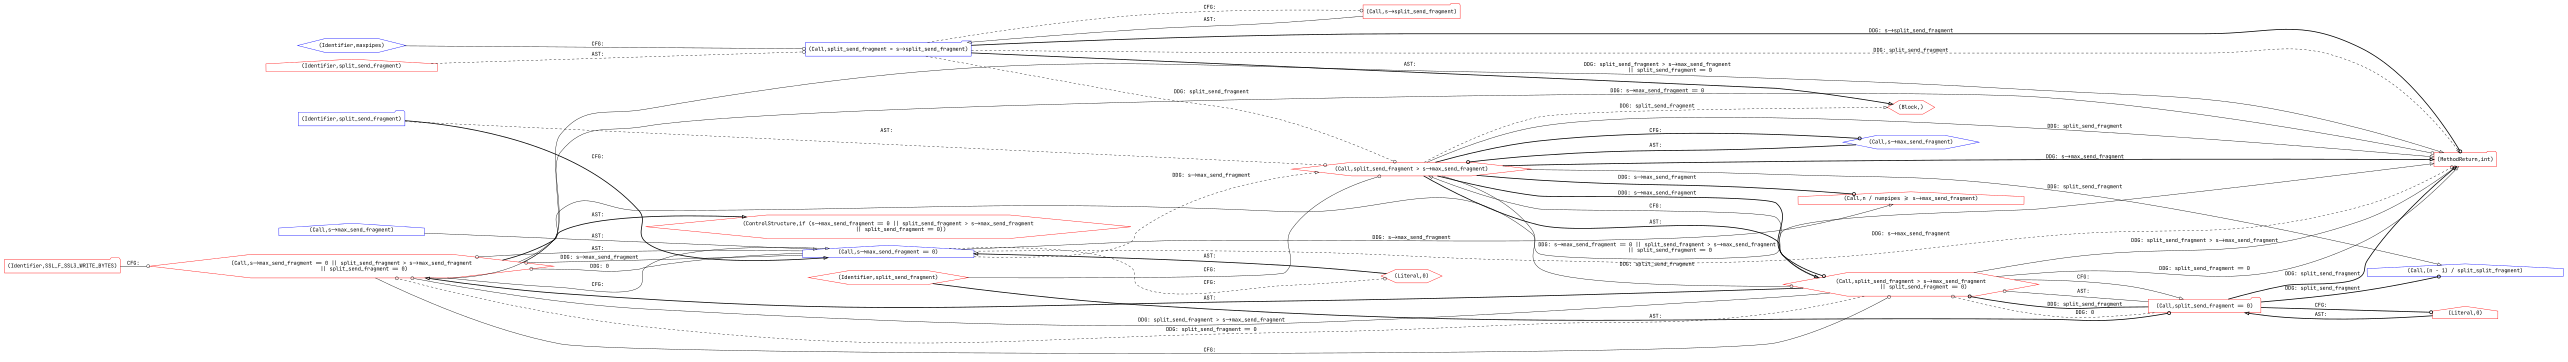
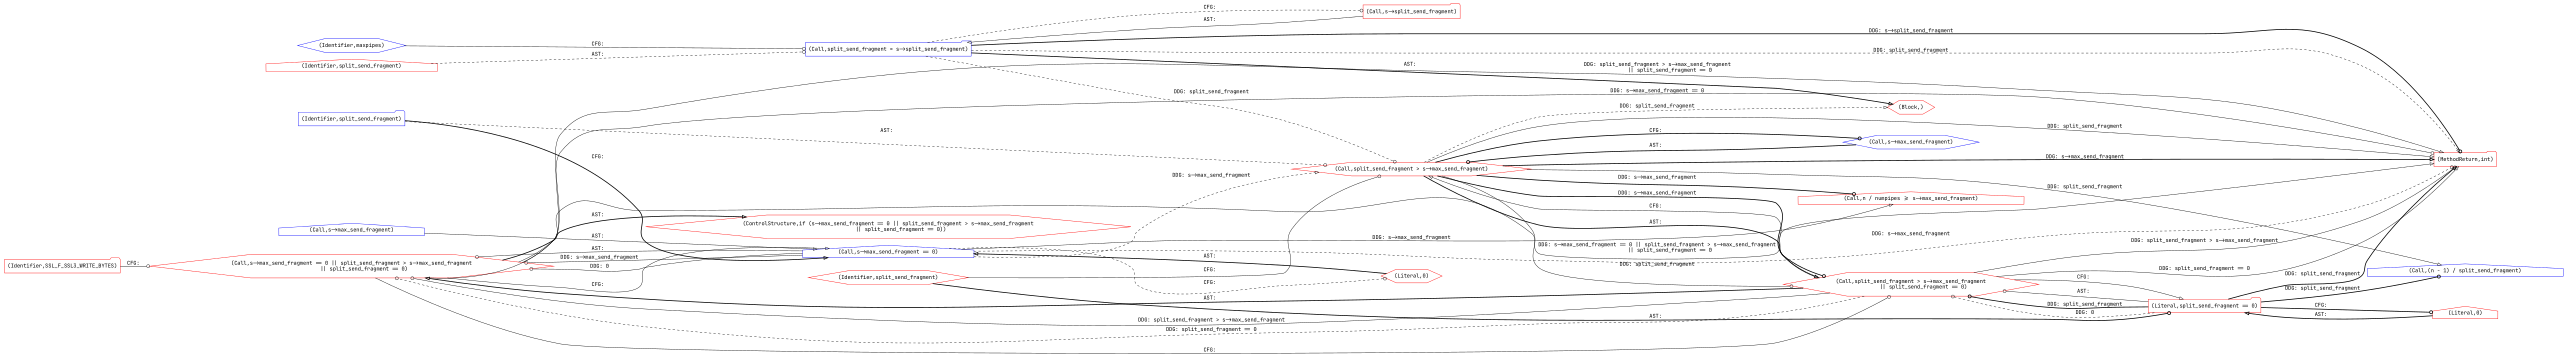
node "(Call,(n - 1) / split_split_fragment)": label "(Call,(n - 1) / split_split_fragment)" -> "(Call,(n - 1) / split_send_fragment)"
node "(Call,split_send_fragment == 0)": label "(Call,split_send_fragment == 0)" -> "(Literal,split_send_fragment == 0)"
